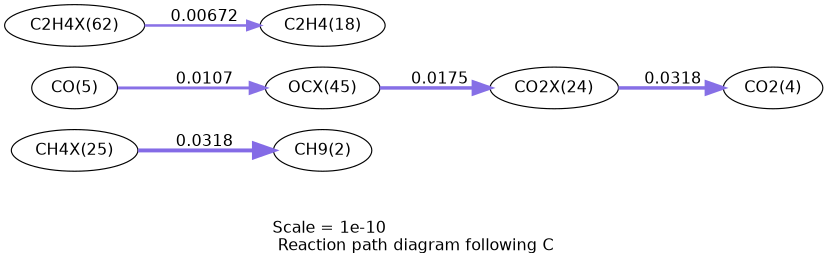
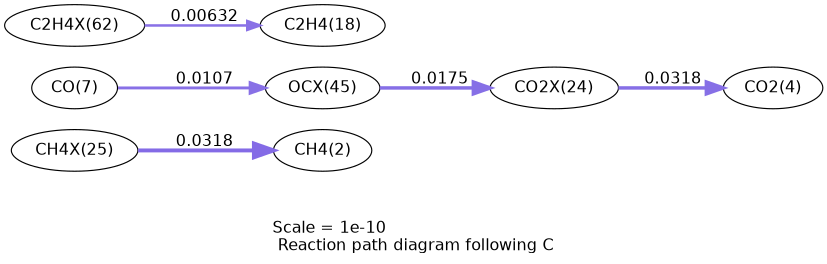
edge "C2H4X(62)" -> "C2H4(18)": label " 0.00672" -> " 0.00632"
node "CO(5)": label "CO(5)" -> "CO(7)"
node "CH9(2)": label "CH9(2)" -> "CH4(2)"
